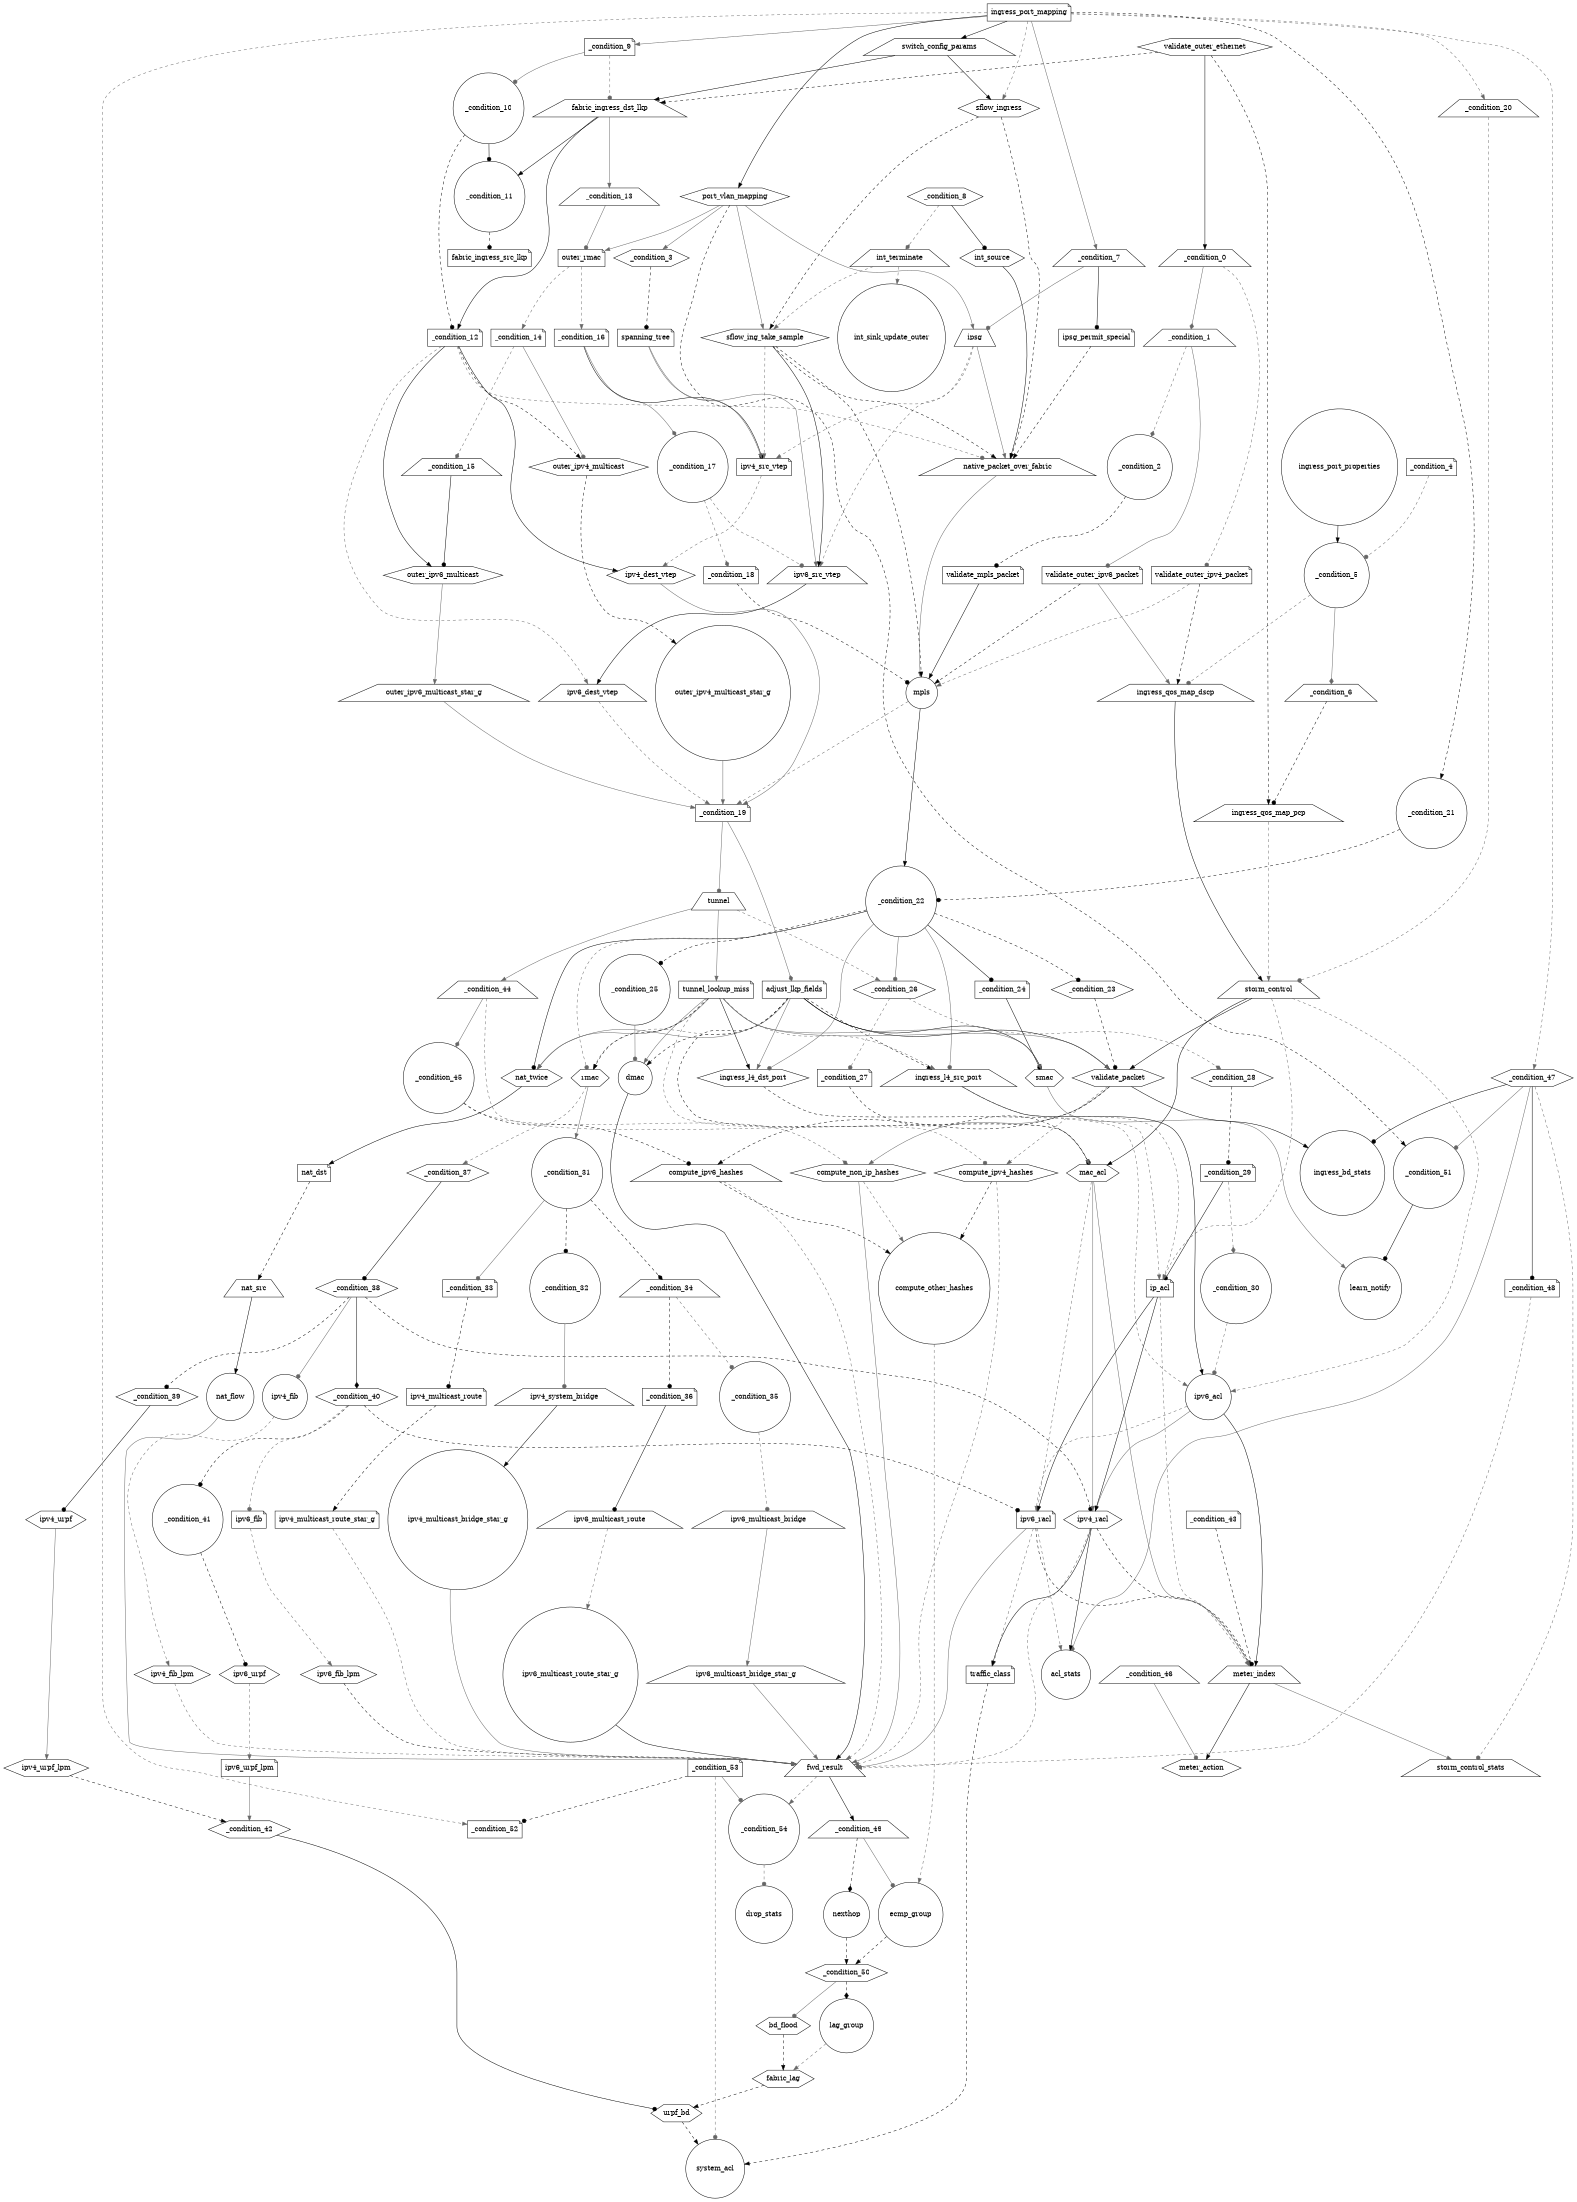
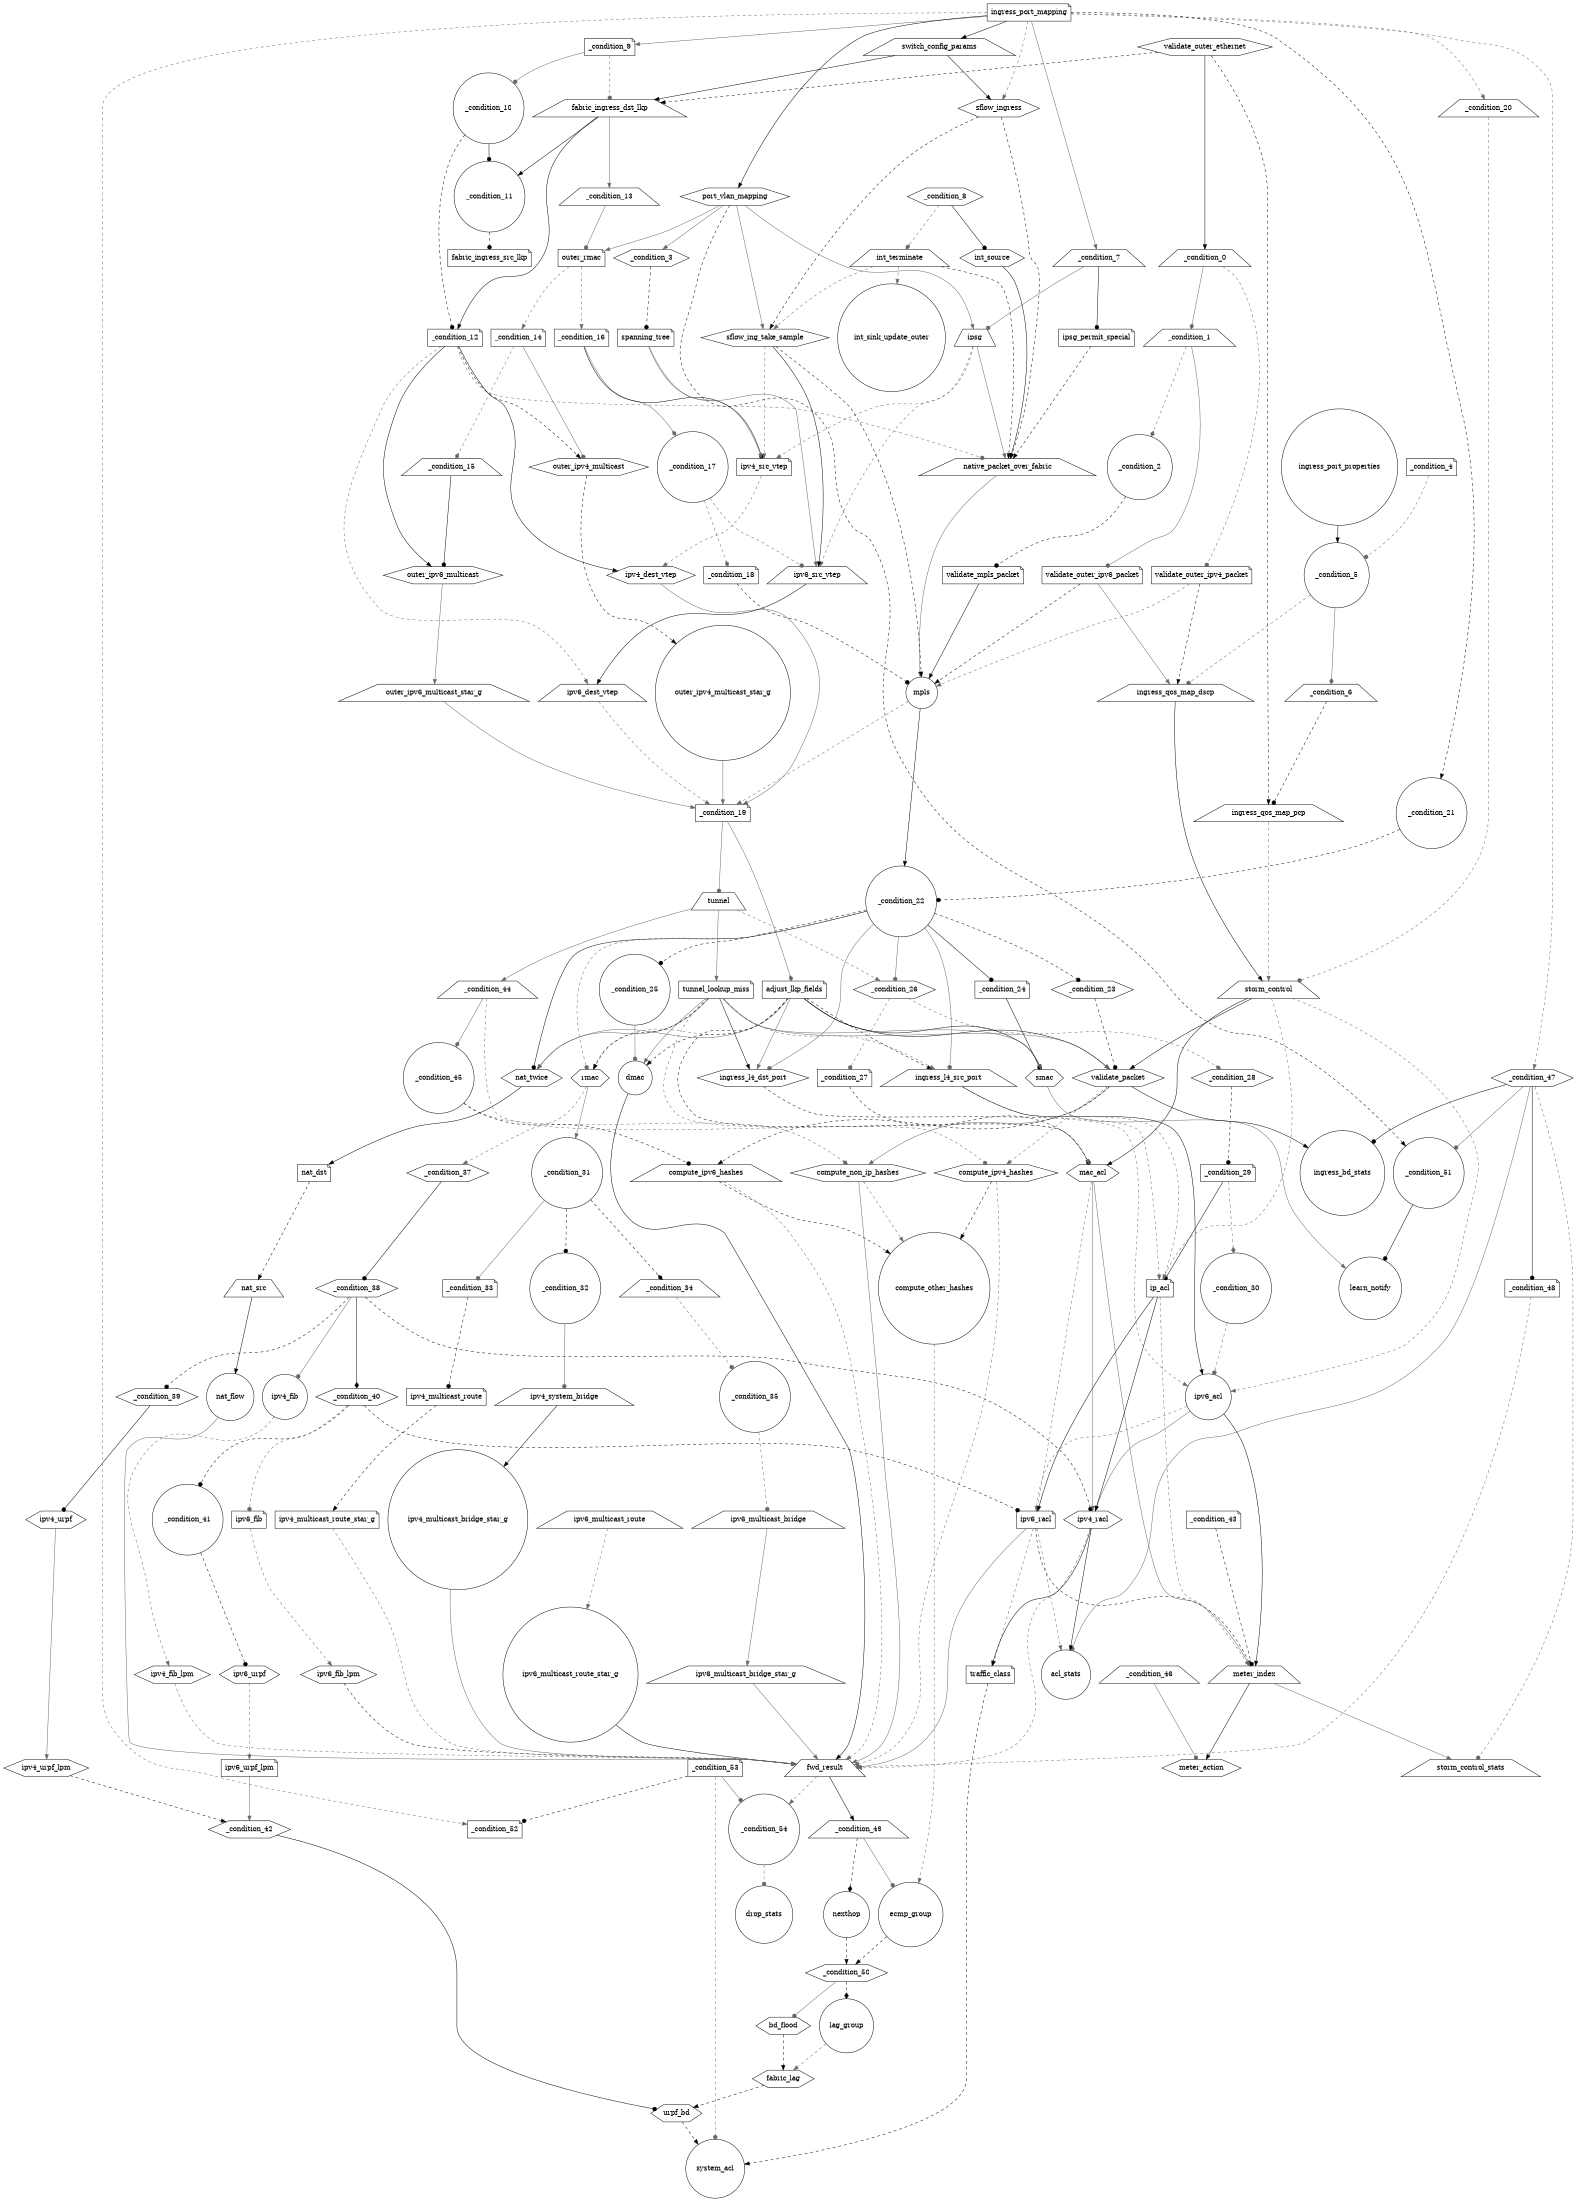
edge "sflow_ing_take_sample" -> "native_packet_over_fabric": now "int_terminate" -> "native_packet_over_fabric"
node "_condition_36": removed
edge "ipv4_racl" -> "meter_index": removed
